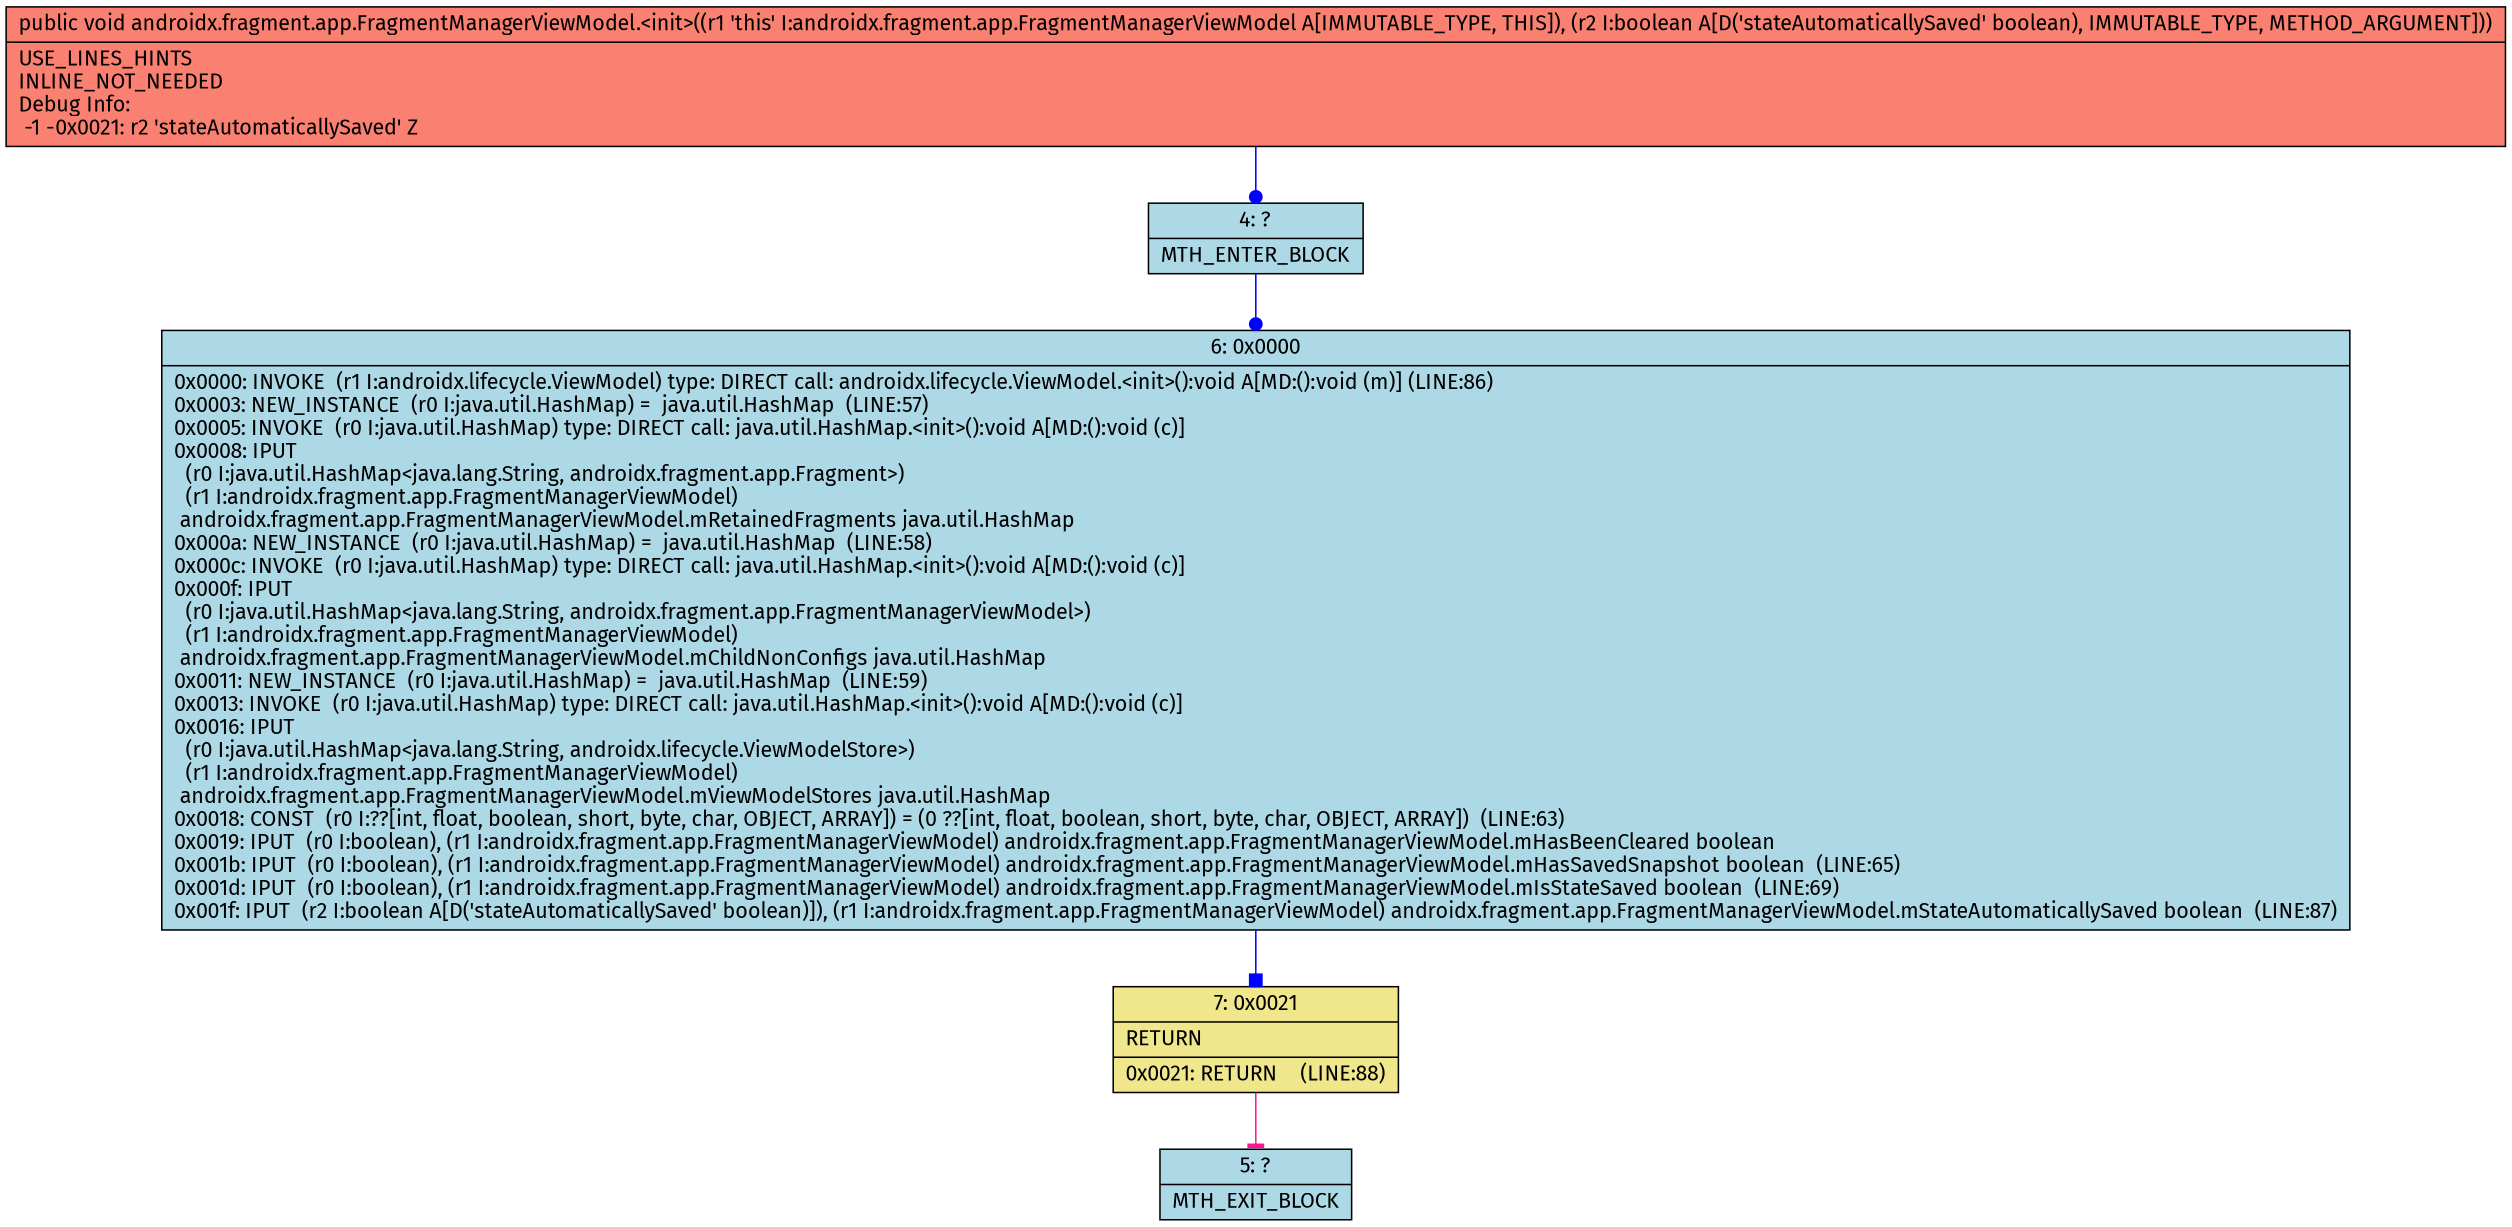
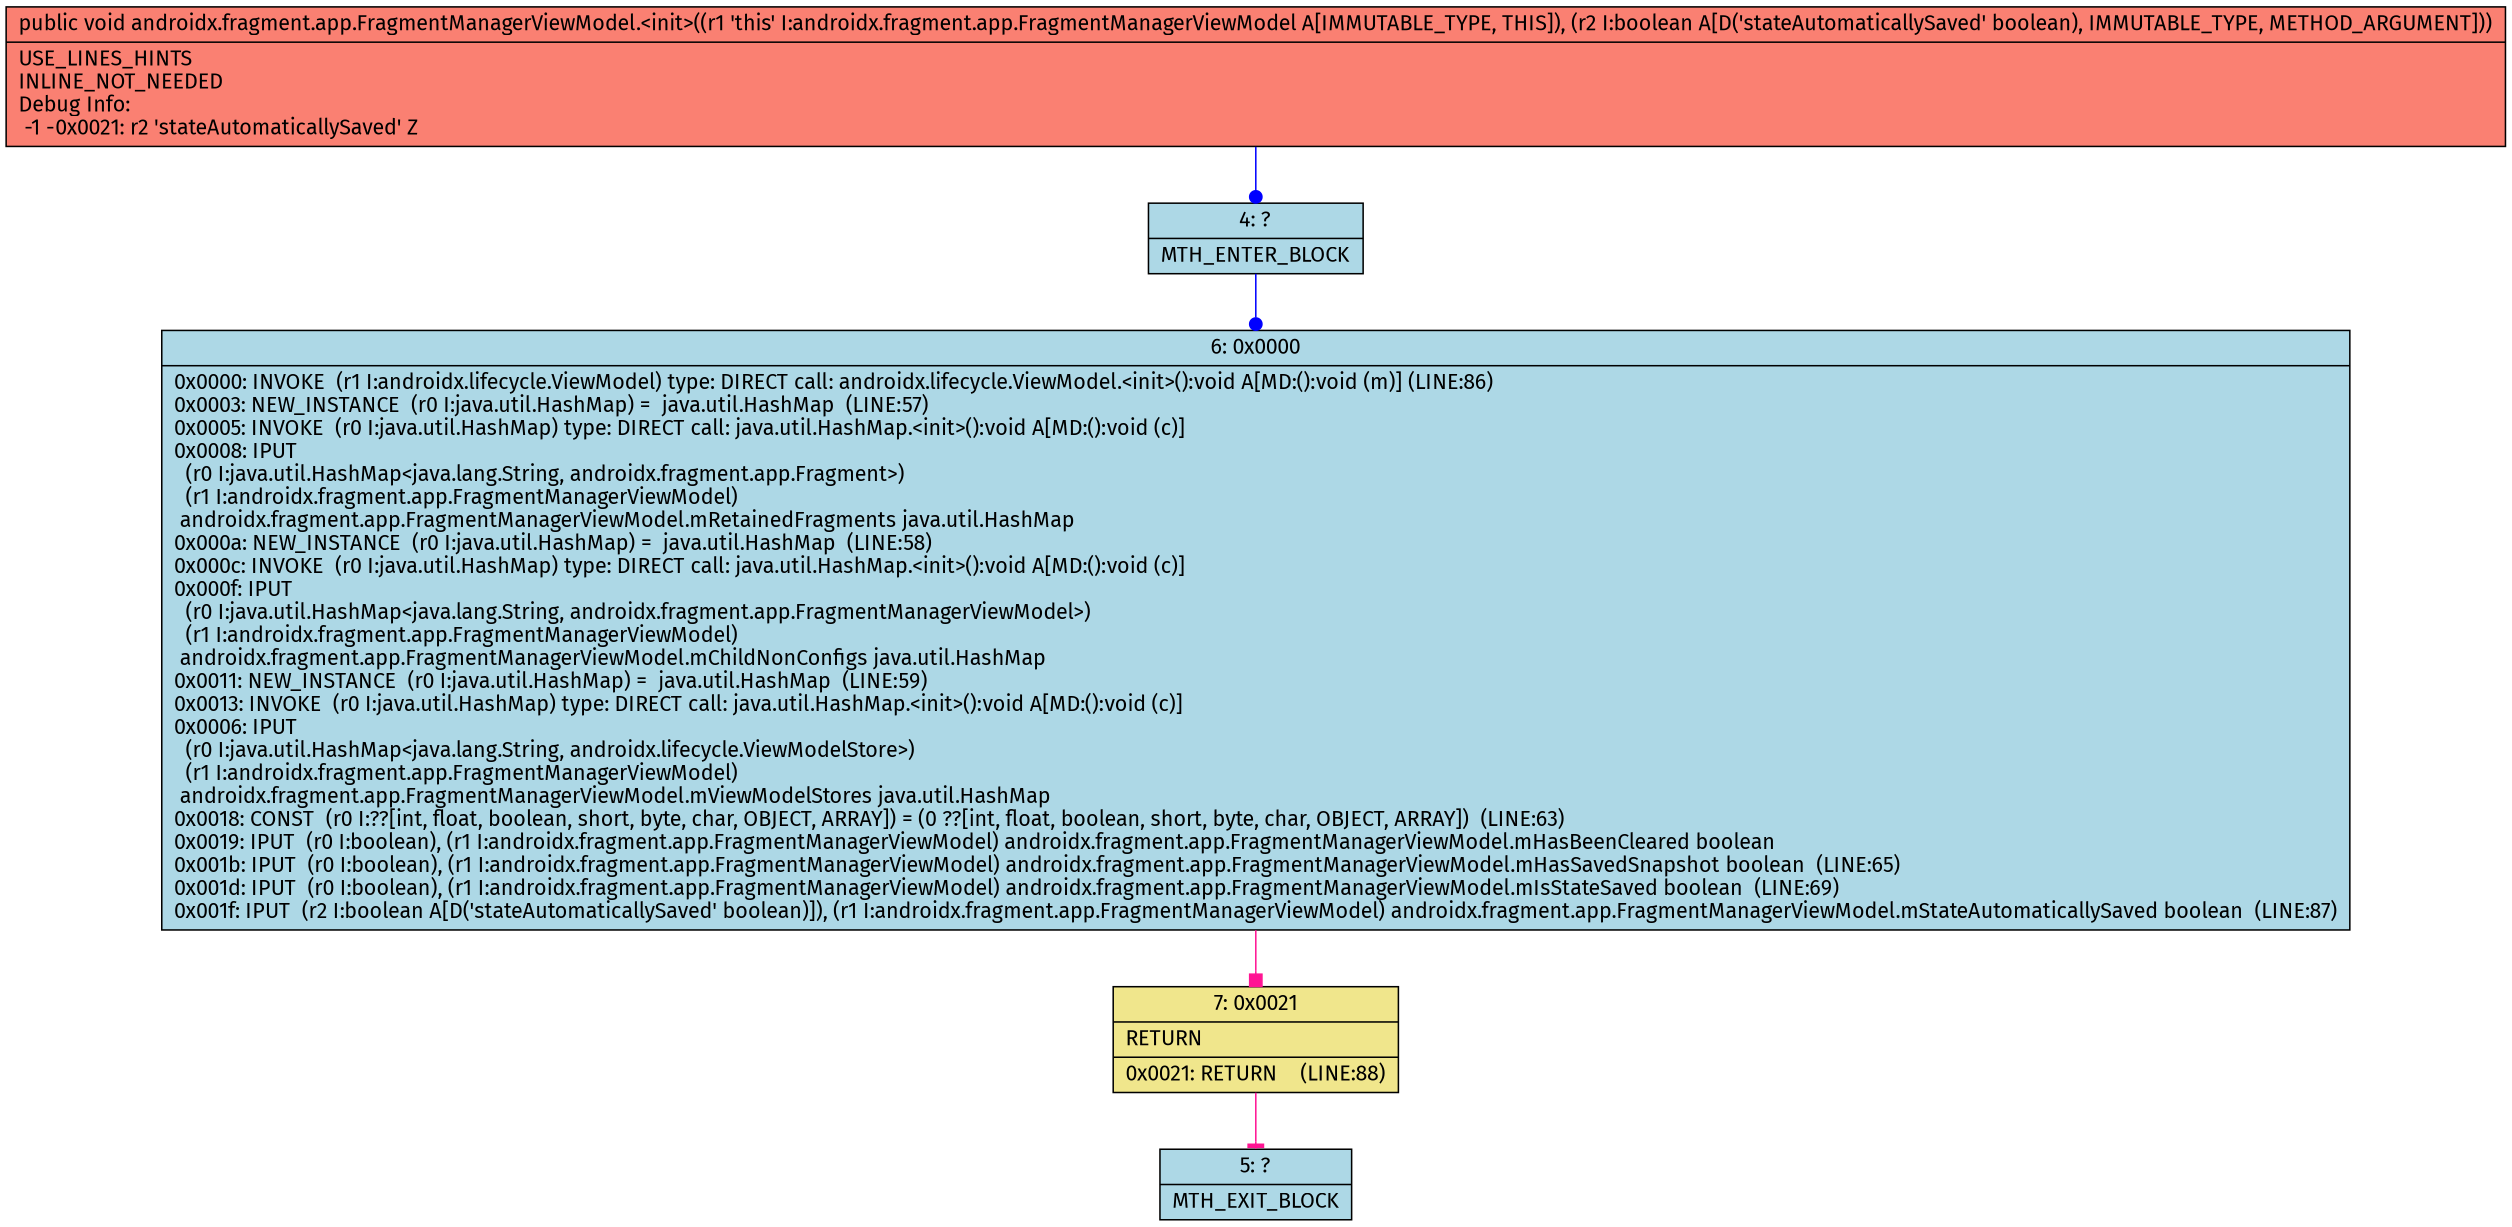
node "6: 0x0000": text "0x0016: IPUT" -> "0x0006: IPUT"
edge "6: 0x0000" -> "7: 0x0021": color blue -> deeppink
